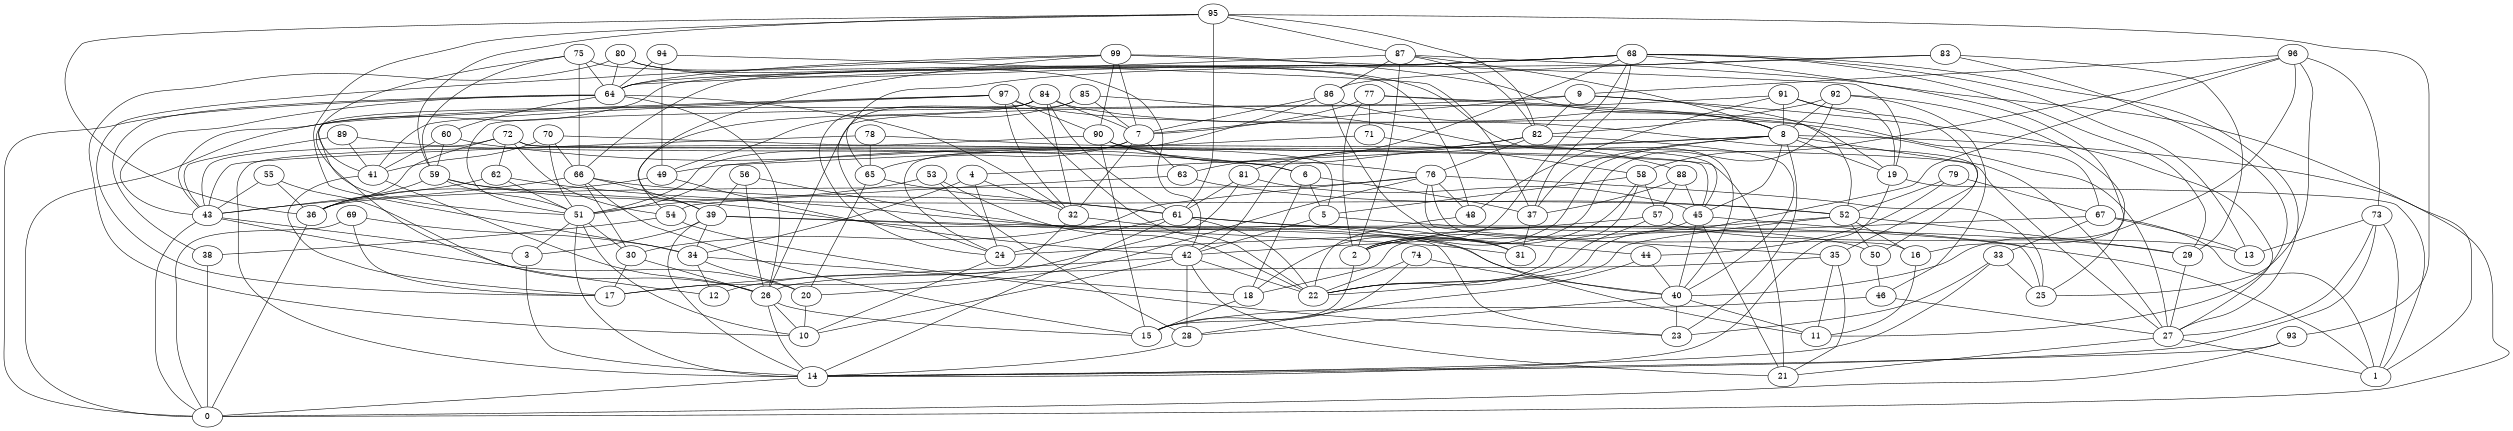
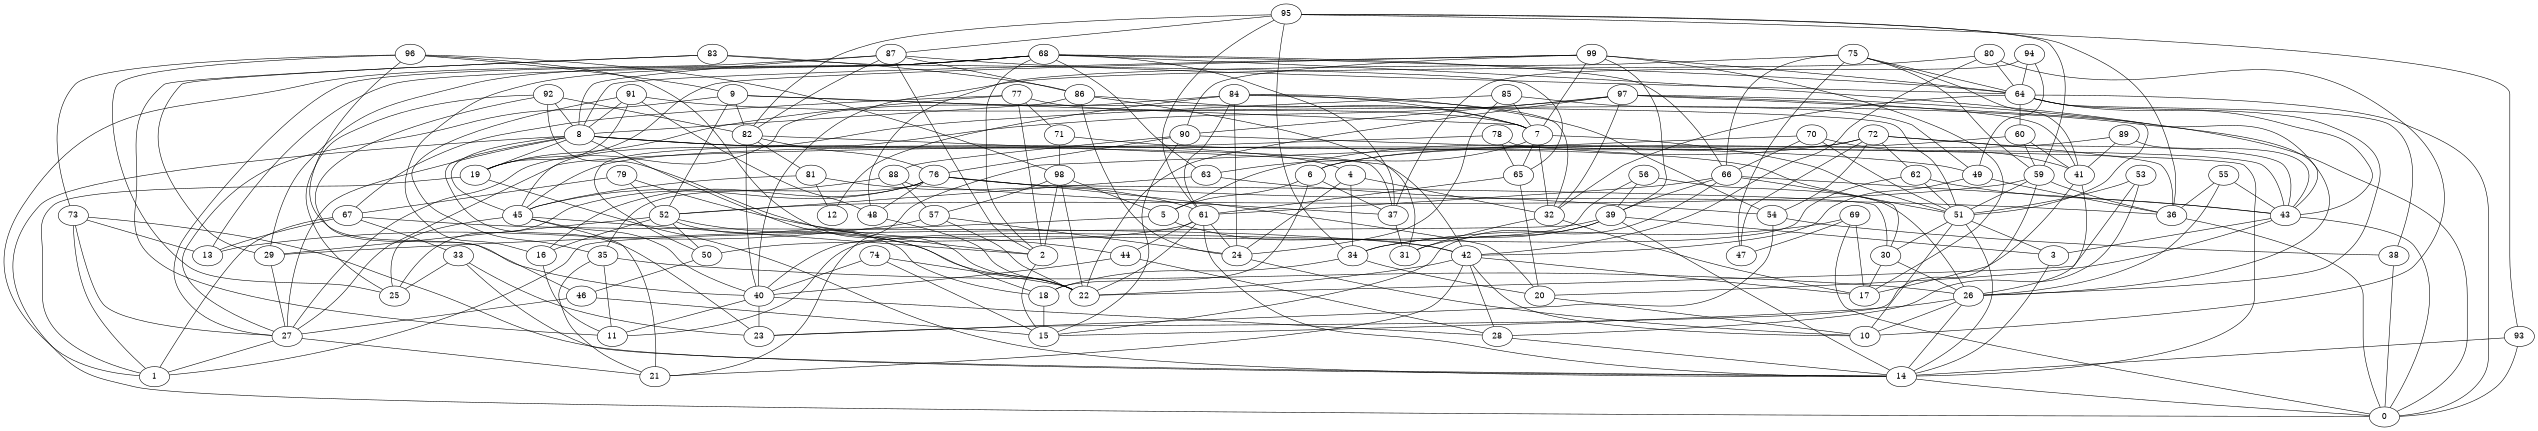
node "58": label "58" -> "98"
node "47": added
edge "34" -- "12": removed
